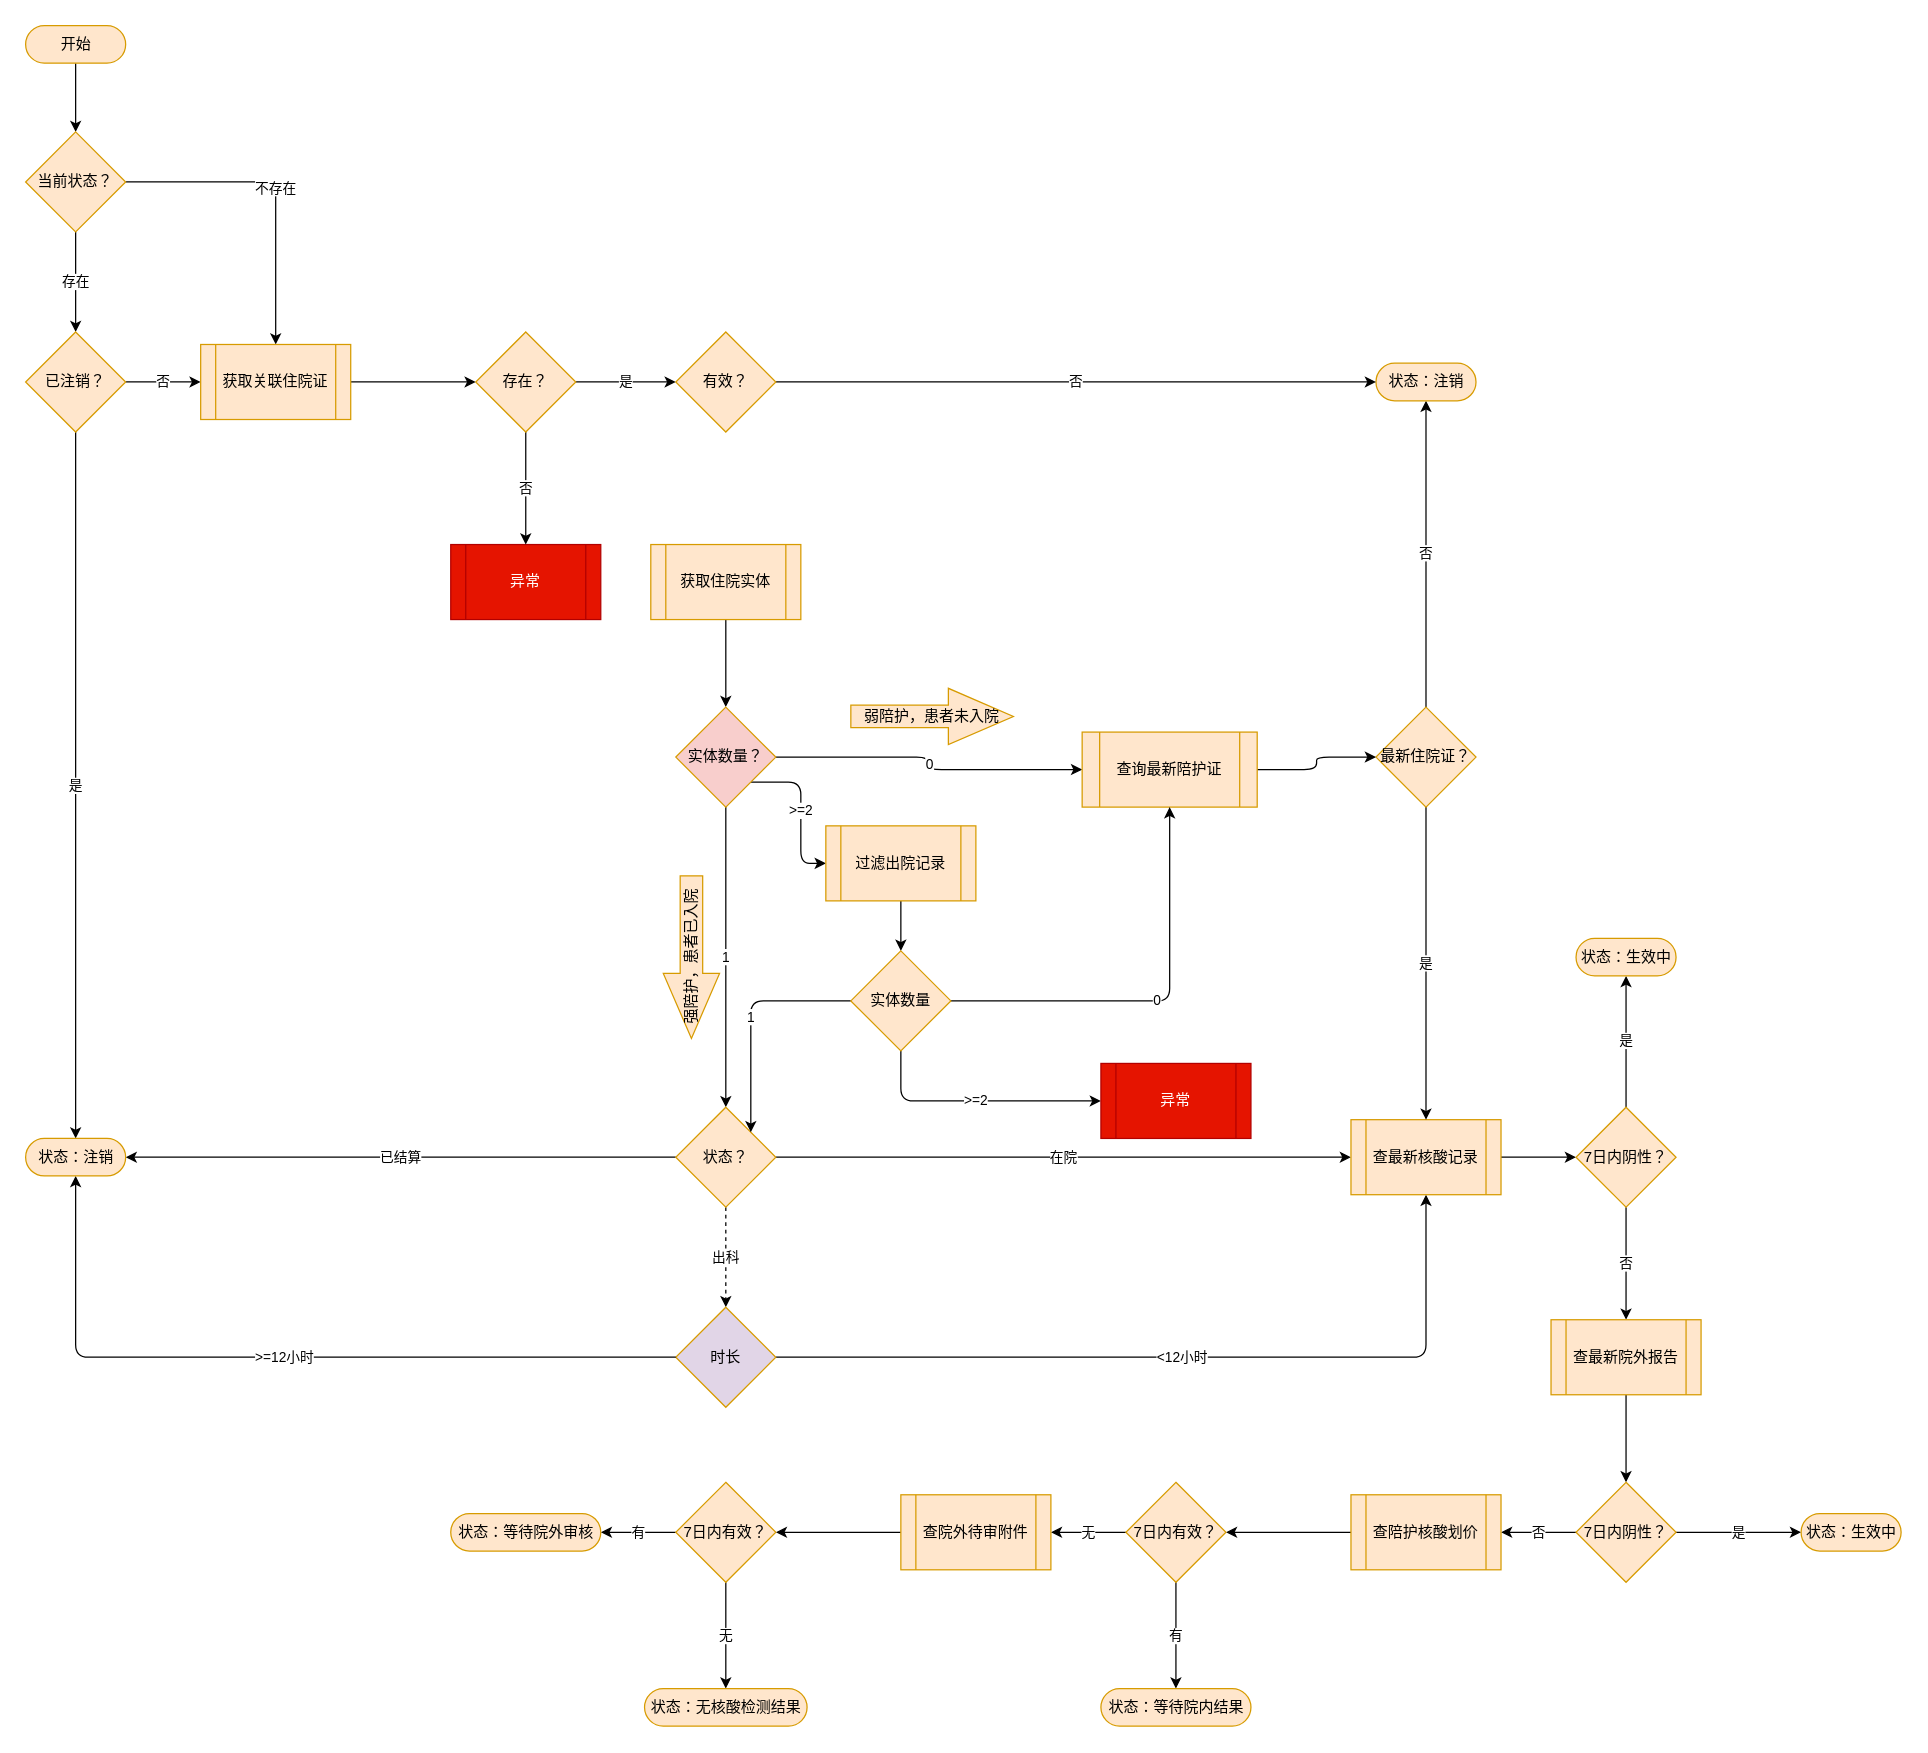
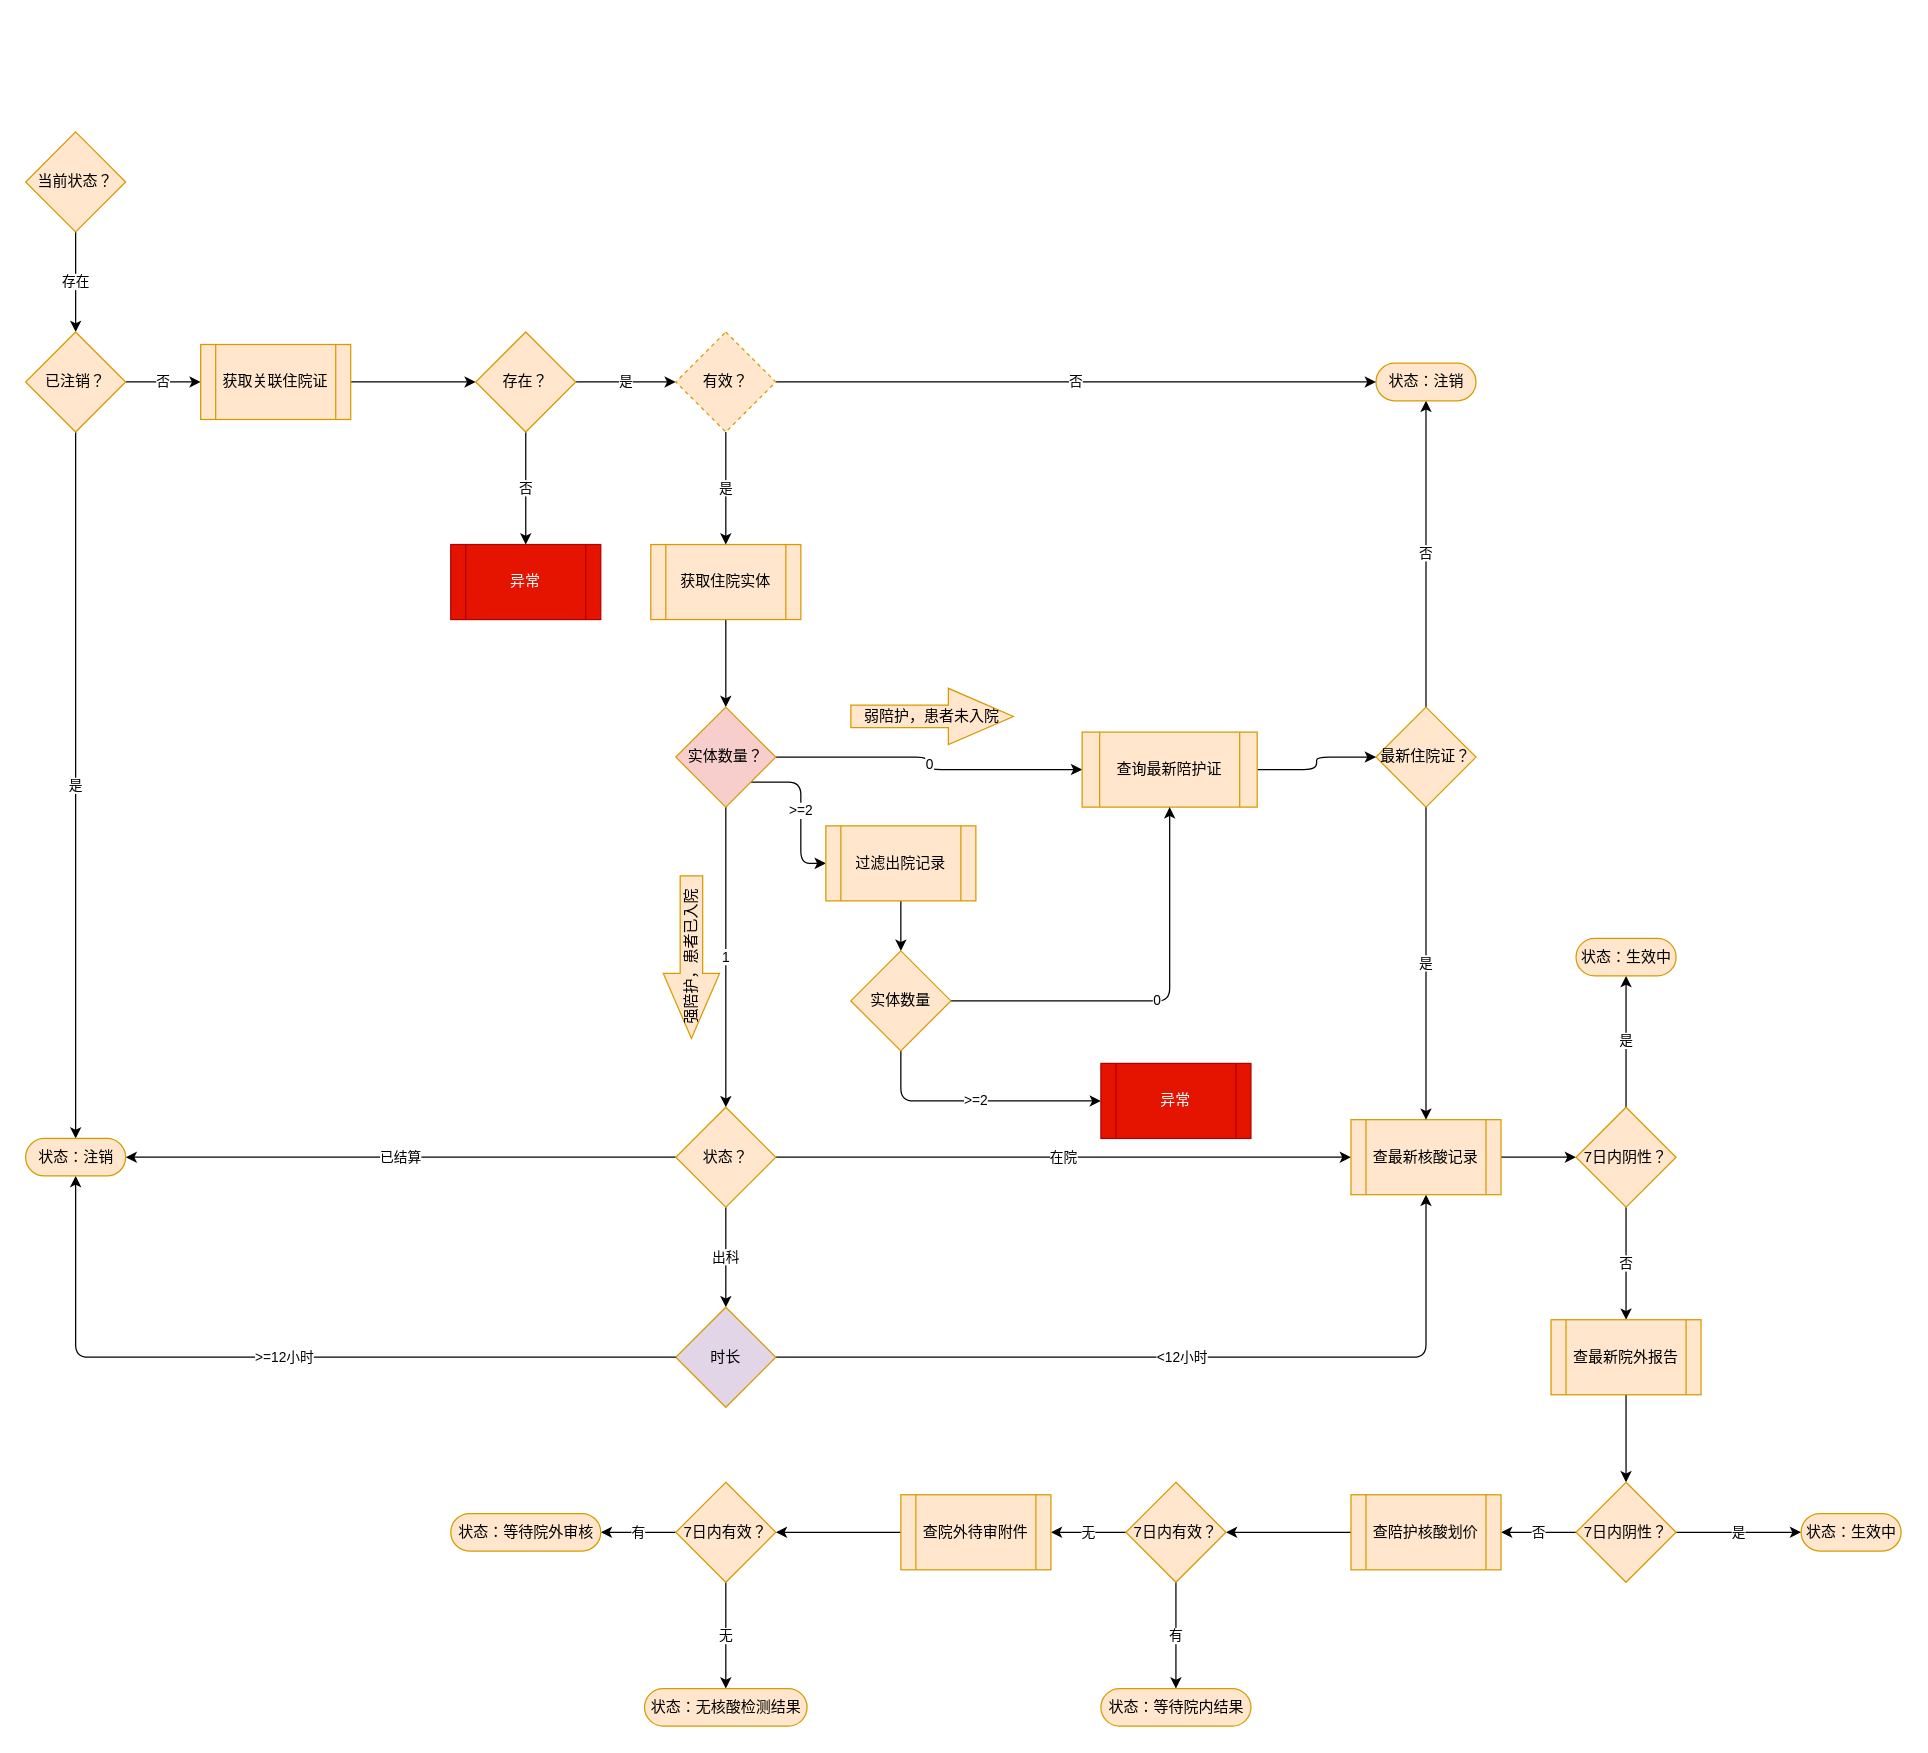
node "开始": removed
edge "开始" -> "当前状态？": removed
edge "当前状态？" -> "获取关联住院证": removed, label "不存在"
node "有效？": style solid -> dashed
edge "有效？" -> "获取住院实体": added, label "是"
edge "实体数量" -> "状态？": removed, label "1"
edge "状态？" -> "时长": style dashed -> solid
